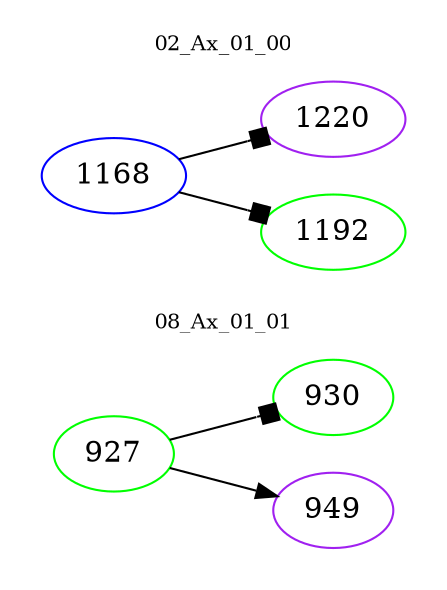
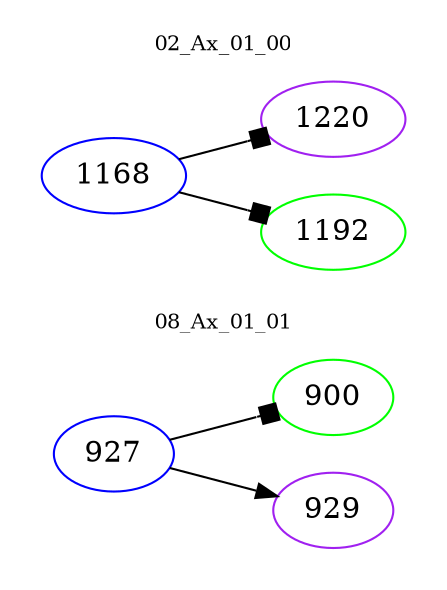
node "930": label "930" -> "900"
node "927": color green -> blue
node "949": label "949" -> "929"
